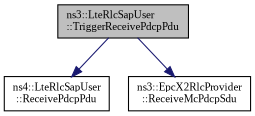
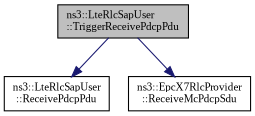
node "ns4::LteRlcSapUser ::ReceivePdcpPdu": label "ns4::LteRlcSapUser ::ReceivePdcpPdu" -> "ns3::LteRlcSapUser ::ReceivePdcpPdu"
node "ns3::EpcX2RlcProvider ::ReceiveMcPdcpSdu": label "ns3::EpcX2RlcProvider ::ReceiveMcPdcpSdu" -> "ns3::EpcX7RlcProvider ::ReceiveMcPdcpSdu"
